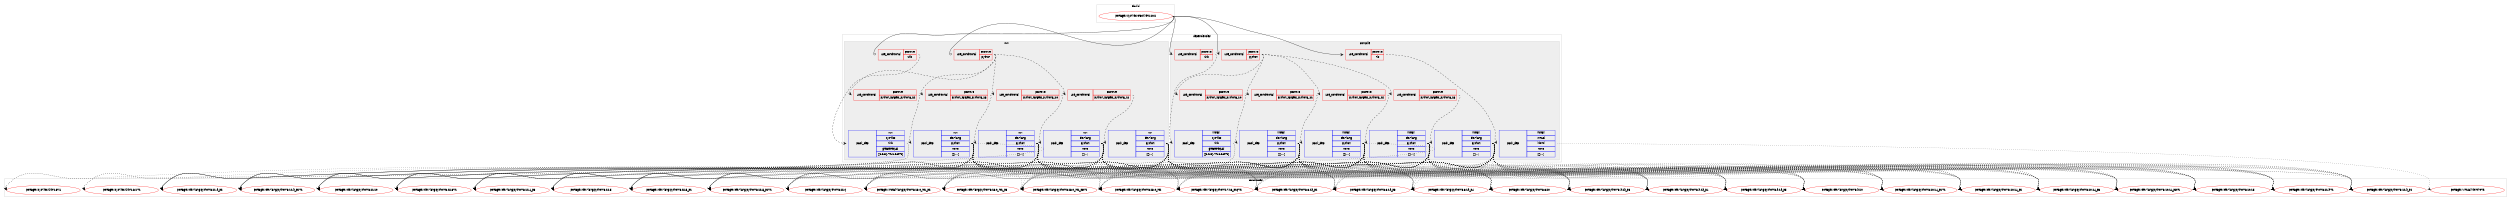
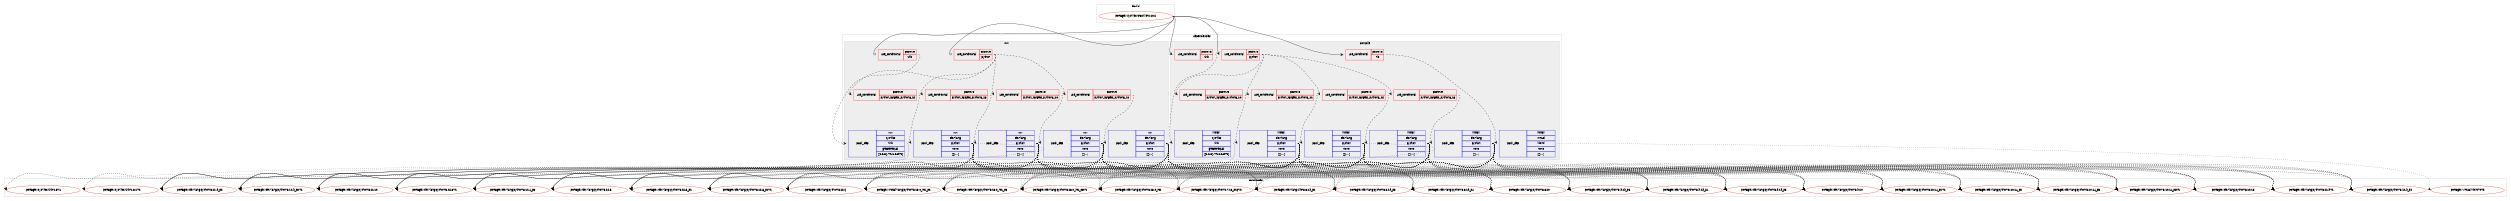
node "portage://dev-lang/python-3.8.19_p2": label "portage://dev-lang/python-3.8.19_p2" -> "portage://dev-lang/zlib-3.8.19_p2"
